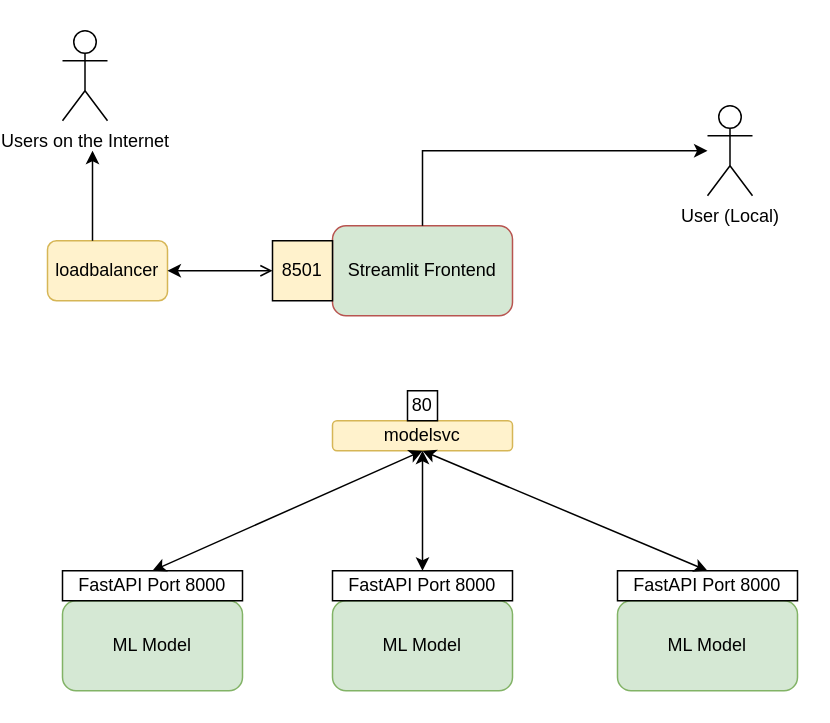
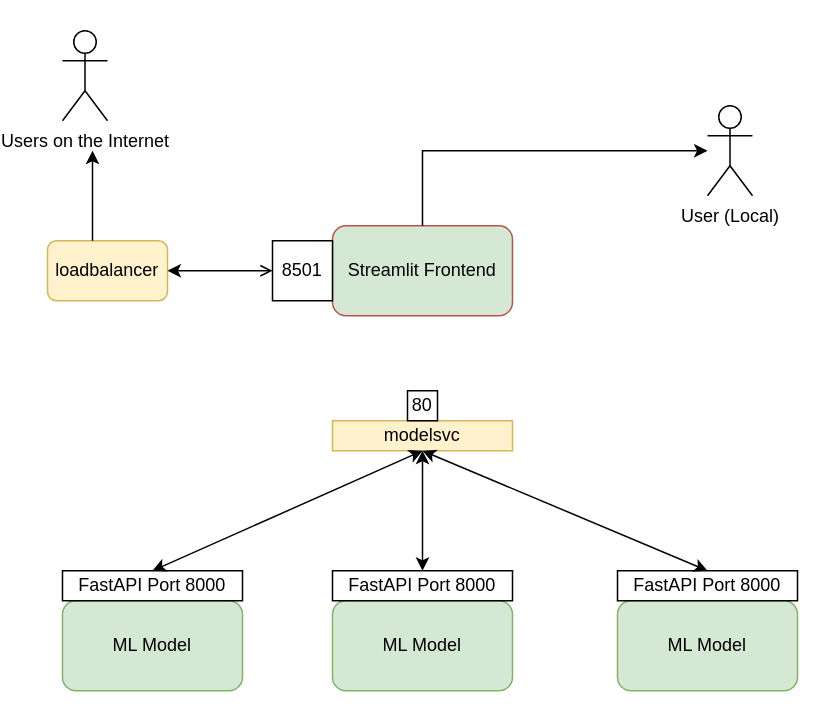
node "8501": fillcolor #fff2cc -> #ffffff
node "modelsvc": shape rounded rectangle -> rectangle
